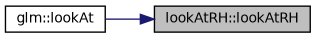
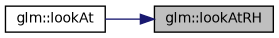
node "lookAtRH::lookAtRH": label "lookAtRH::lookAtRH" -> "glm::lookAtRH"
